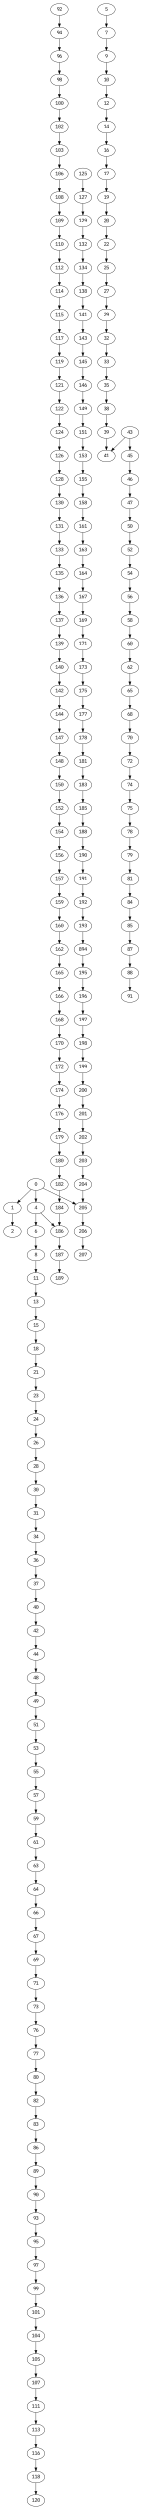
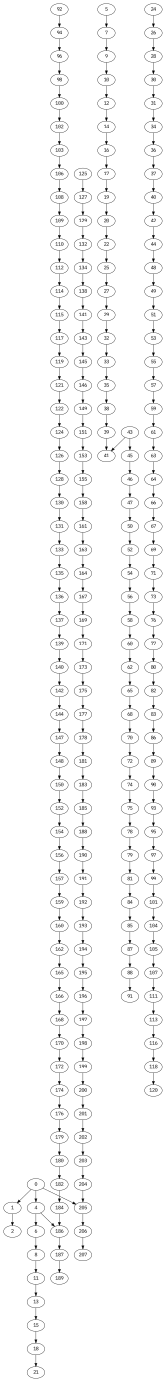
node "894": label "894" -> "194"
node "23": removed
